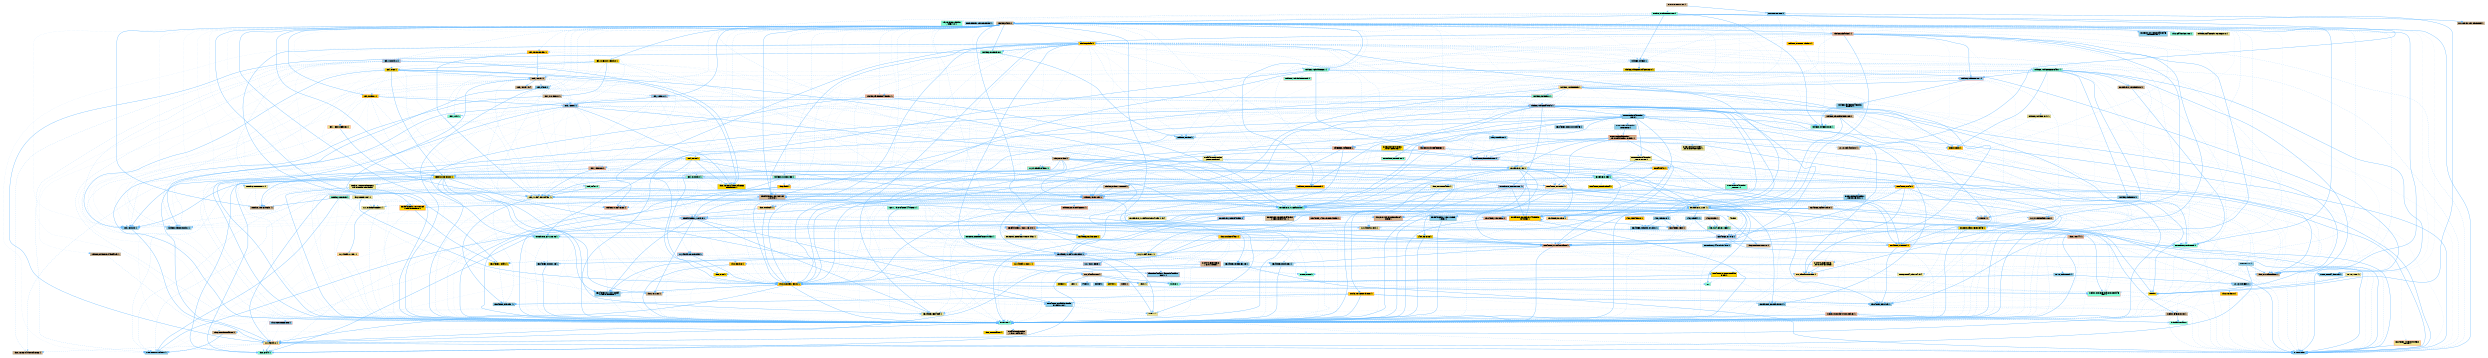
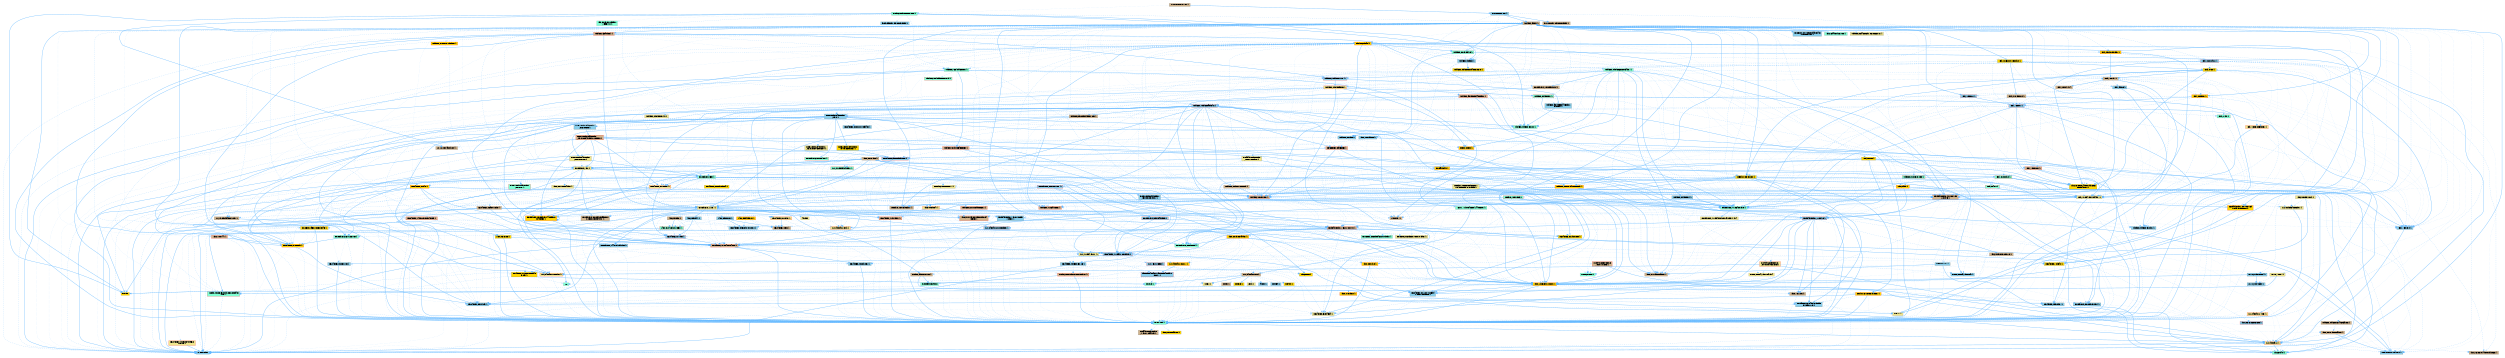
edge "HAL/PlatformProperties.h" -> "Misc/AssertionMacros.h": now "Serialization/Archive.h" -> "Misc/AssertionMacros.h"
edge "Containers/ContainersFwd.h" -> "Traits/IsContiguousContainer.h": now "Templates/IsUECoreType.h" -> "Traits/IsContiguousContainer.h"
